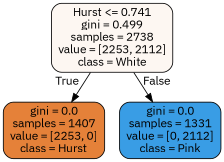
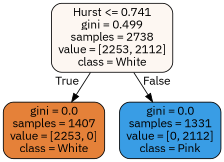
node "gini = 0.0 samples = 1407 value = [2253, 0] class = Hurst": label "gini = 0.0 samples = 1407 value = [2253, 0] class = Hurst" -> "gini = 0.0 samples = 1407 value = [2253, 0] class = White"
